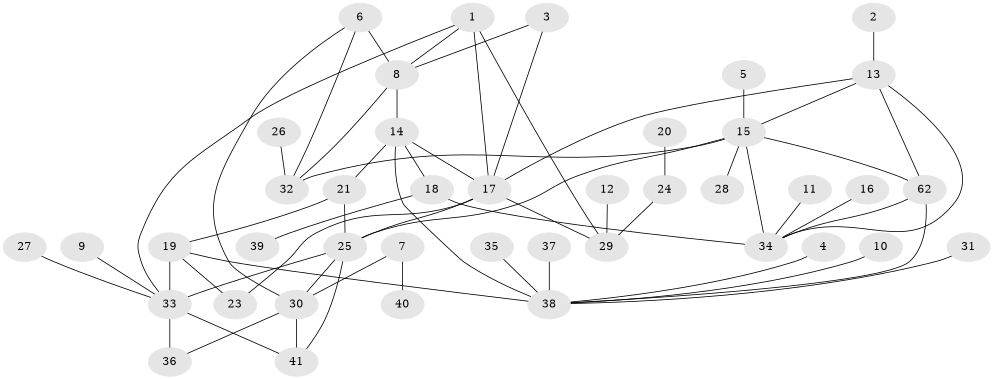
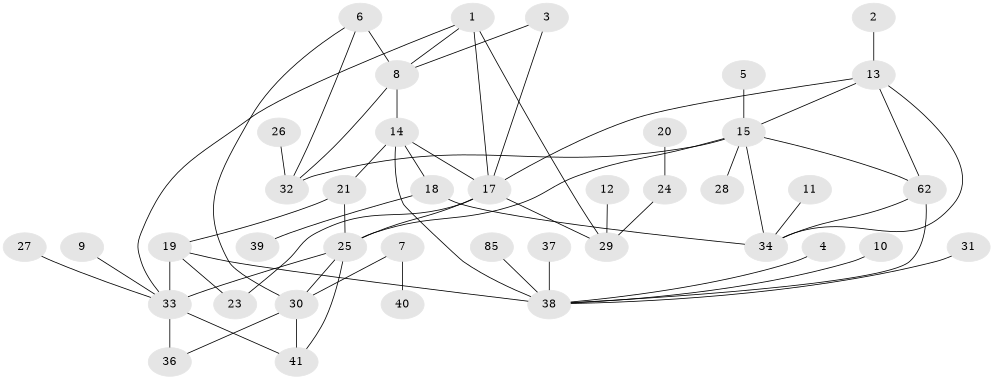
node "16": removed
node "35": label "35" -> "85"
